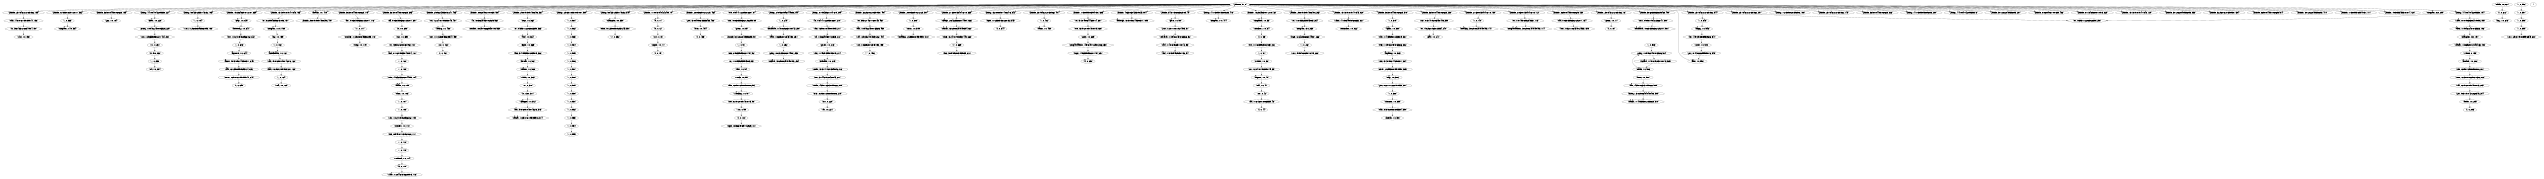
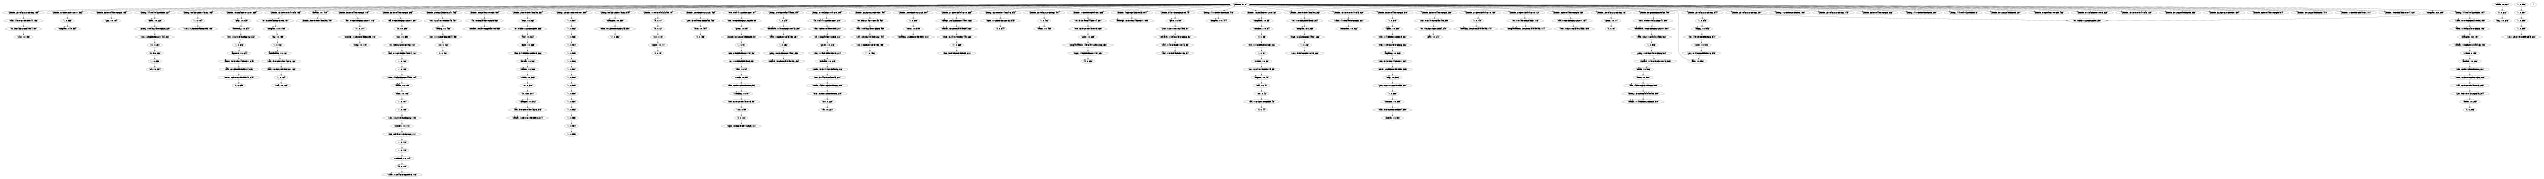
node "('dale', -0.32111684340724933, 502)": added
edge "('made', 1.0, 506)" -> "('petty', -1.0948224578763326, 504)": now "('made', 1.0, 506)" -> "('been', 1.0, 507)"
